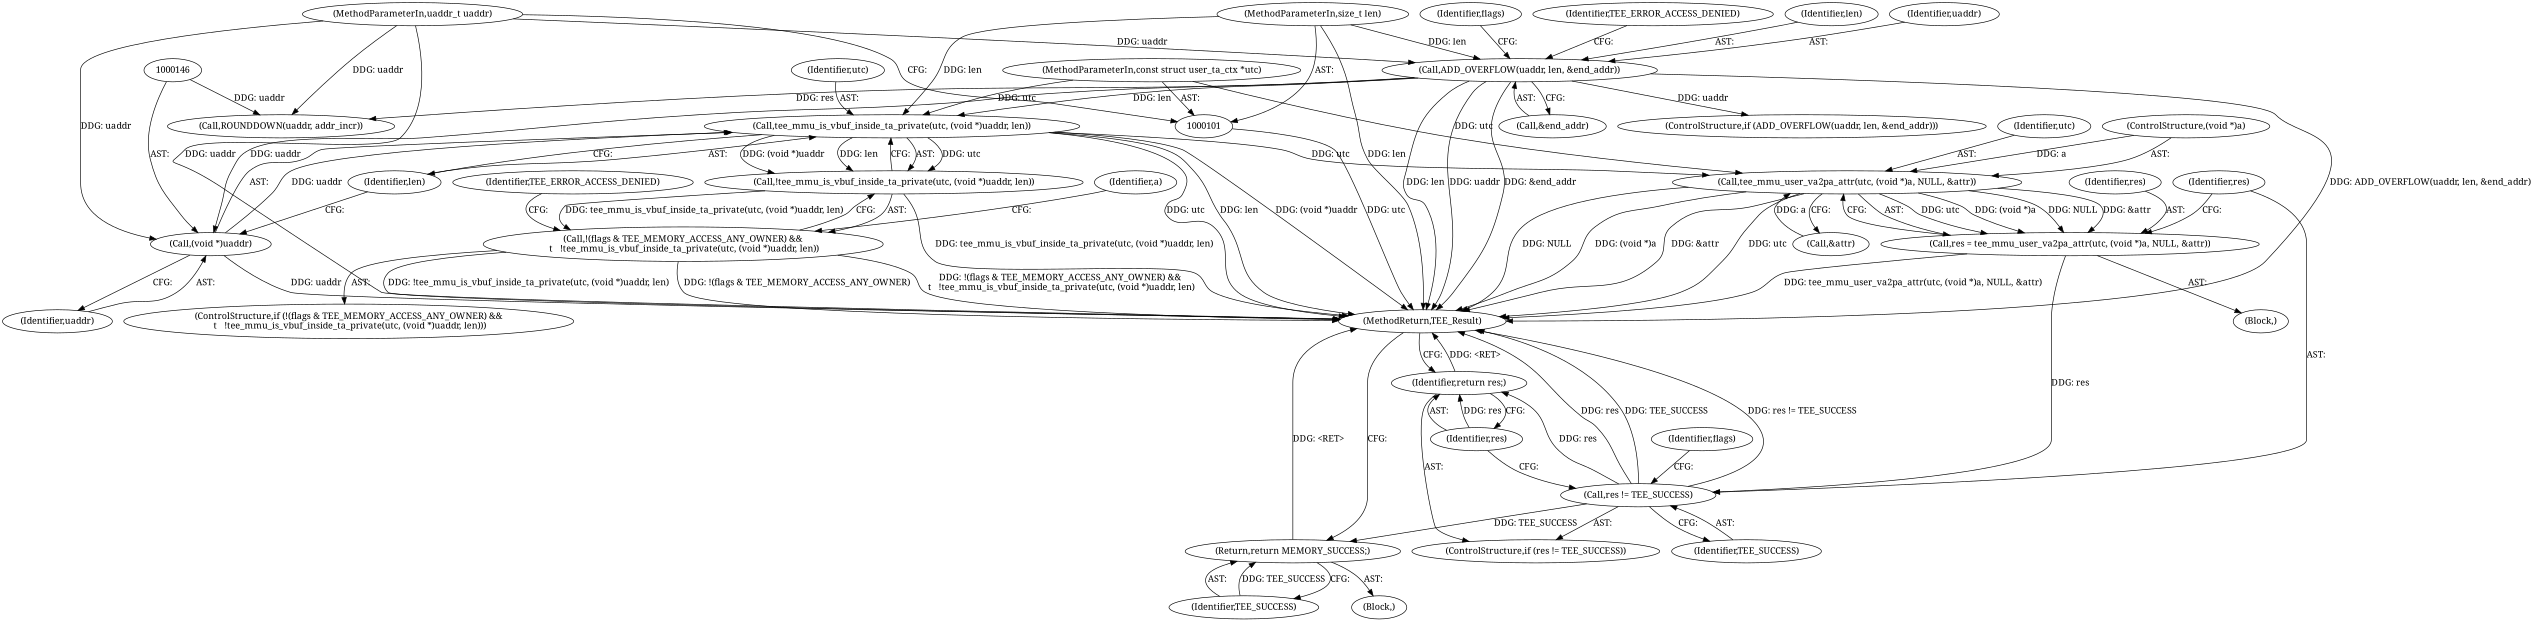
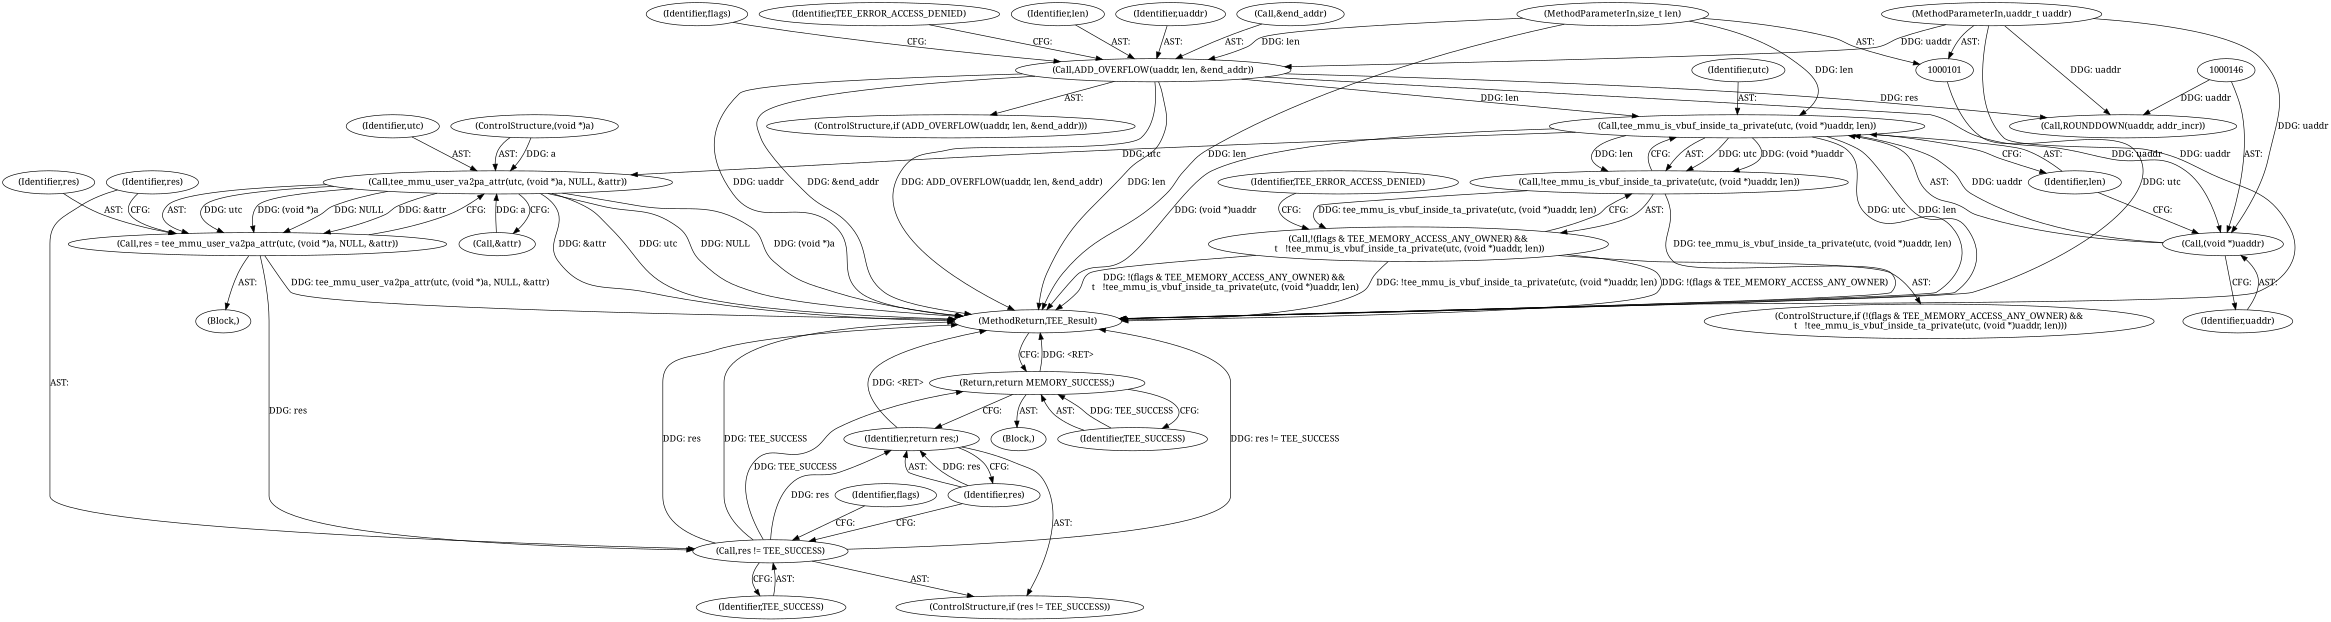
edge "(MethodParameterIn,uaddr_t uaddr)" -> "1000101": label "CFG: " -> "AST: "
node "(MethodParameterIn,const struct user_ta_ctx *utc)": removed
edge "(Call,ADD_OVERFLOW(uaddr, len, &end_addr))" -> "(Call,&end_addr)": removed, label "CFG:"
edge "(Call,ADD_OVERFLOW(uaddr, len, &end_addr))" -> "(ControlStructure,if (ADD_OVERFLOW(uaddr, len, &end_addr)))": label "DDG: uaddr" -> "AST: "
node "(Identifier,a)": removed
edge "(Call,(void *)uaddr)" -> "(MethodReturn,TEE_Result)": removed, label "DDG: uaddr"
edge "(MethodReturn,TEE_Result)" -> "(Identifier,return res;)": now "(Return,return MEMORY_SUCCESS;)" -> "(Identifier,return res;)"
